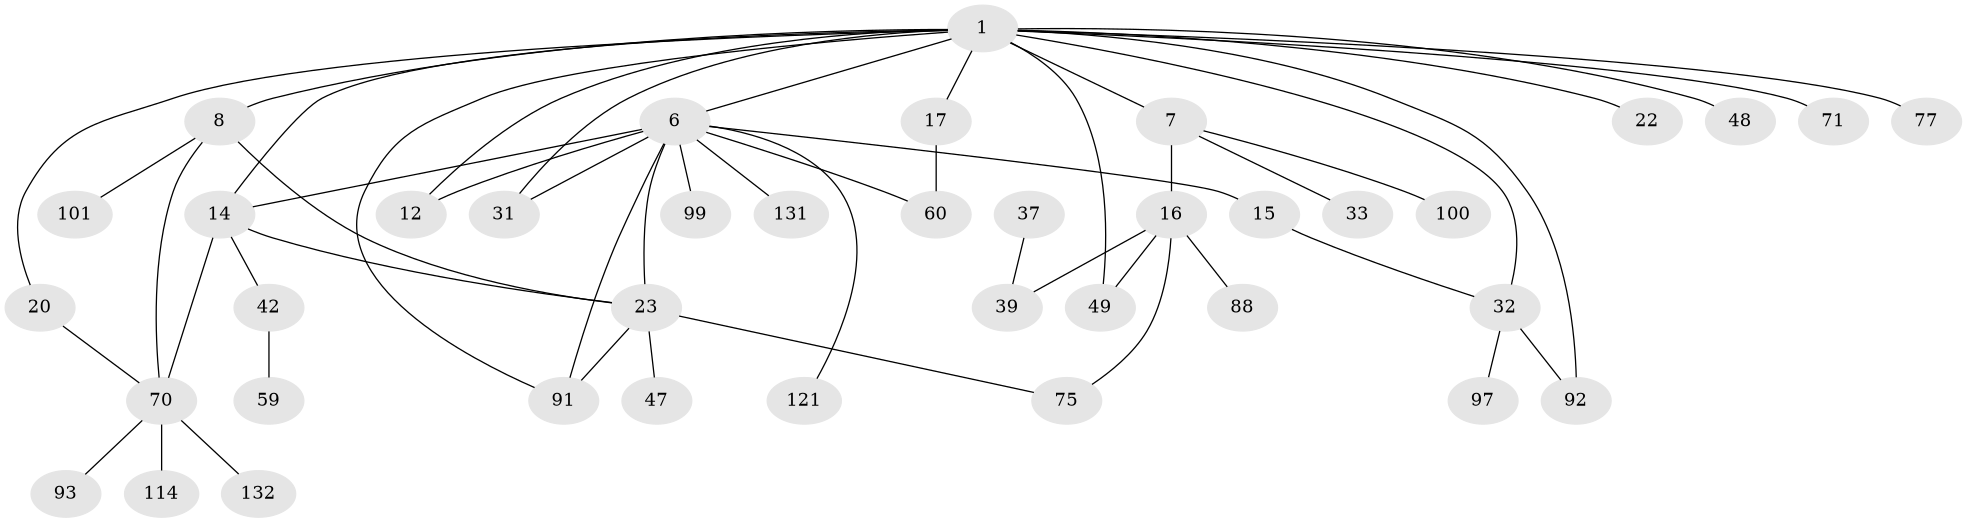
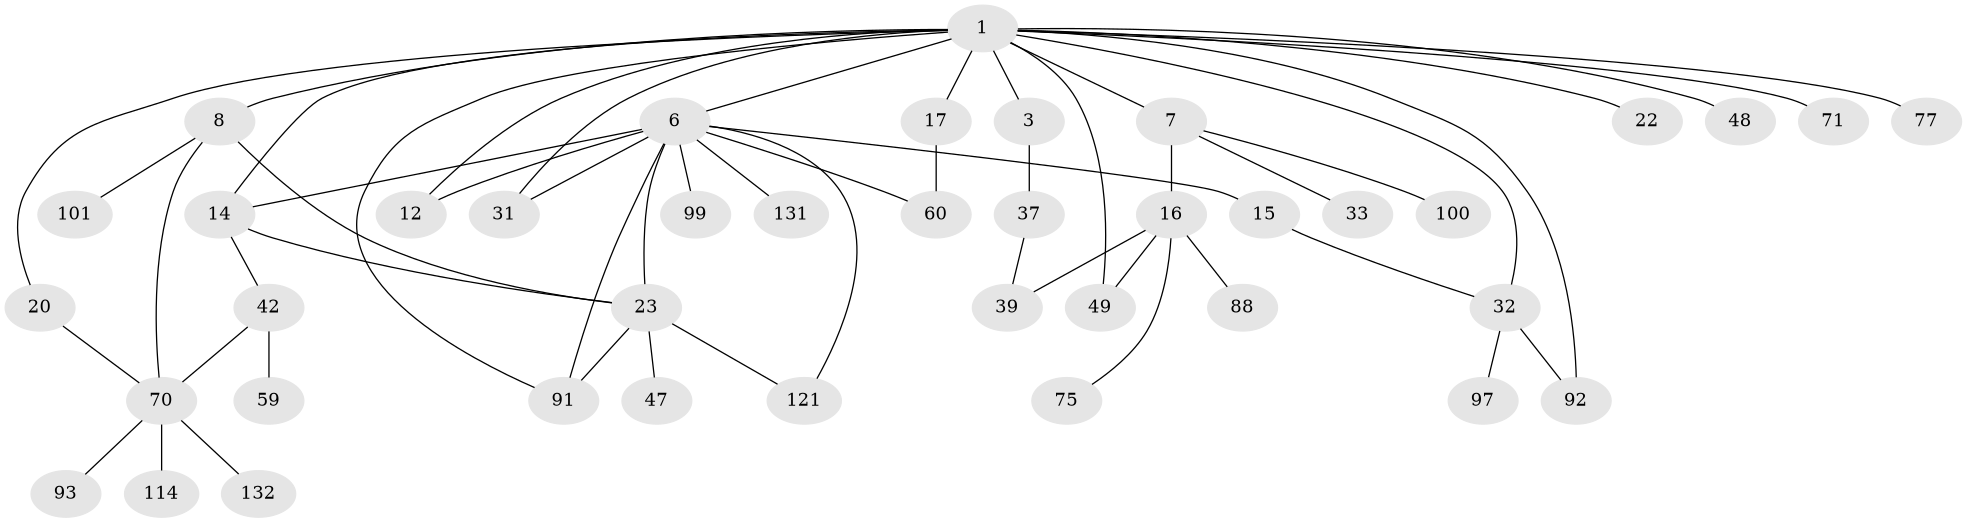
node "3": added
edge "14" -- "70": now "42" -- "70"
edge "23" -- "75": now "23" -- "121"
